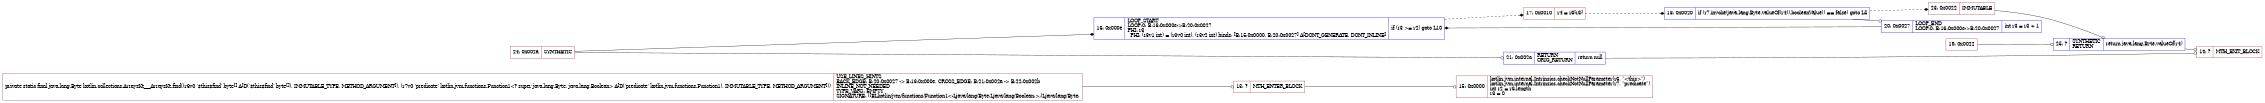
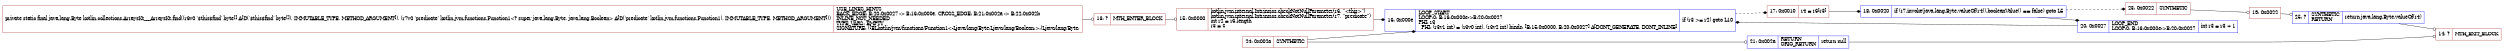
node "23: 0x0022": text "IMMUTABLE" -> "SYNTHETIC"
edge "17: 0x0010" -> "18: 0x0020": style dashed -> solid
edge "23: 0x0022" -> "25: ?": now "23: 0x0022" -> "19: 0x0022"
edge "15: 0x0000" -> "16: 0x000e": added
edge "18: 0x0020" -> "20: 0x0027": arrowhead odot -> diamond
